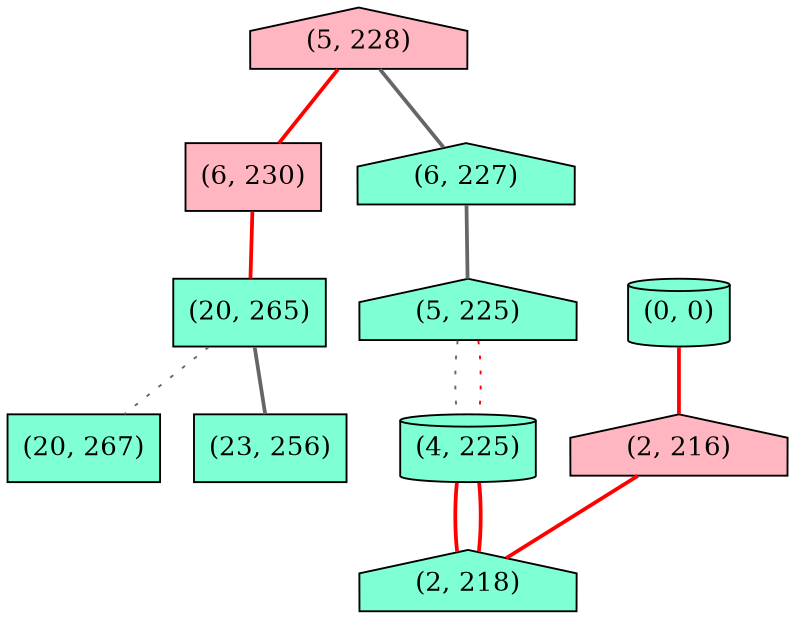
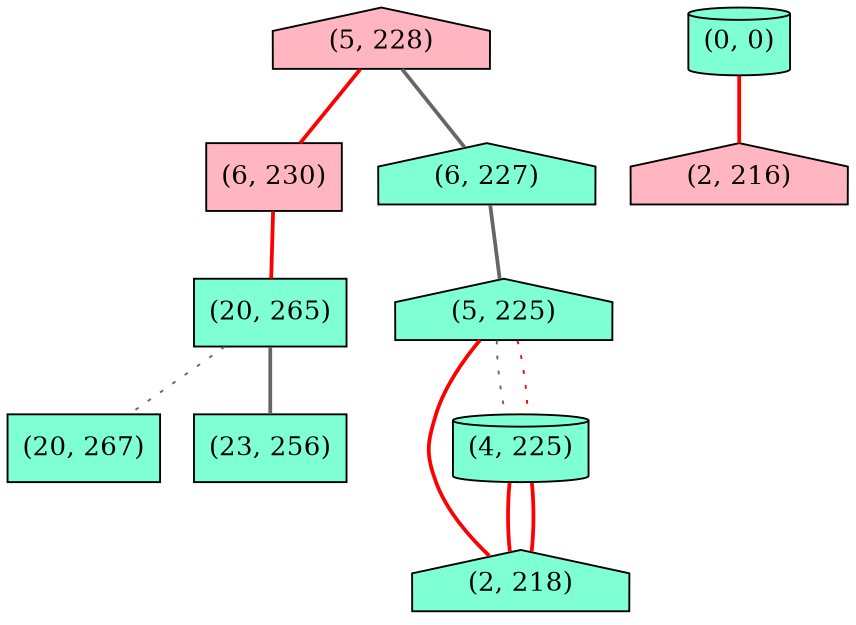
edge "(2, 216)" -- "(2, 218)": now "(5, 225)" -- "(2, 218)"
